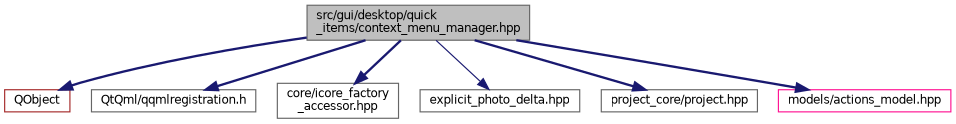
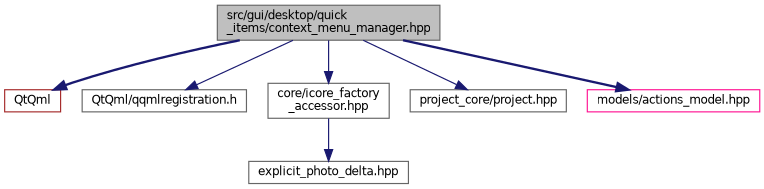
edge "src/gui/desktop/quick _items/context_menu_manager.hpp" -> "core/icore_factory _accessor.hpp": style bold -> solid
edge "src/gui/desktop/quick _items/context_menu_manager.hpp" -> "explicit_photo_delta.hpp": now "core/icore_factory _accessor.hpp" -> "explicit_photo_delta.hpp"
edge "src/gui/desktop/quick _items/context_menu_manager.hpp" -> "QtQml/qqmlregistration.h": style bold -> solid
edge "src/gui/desktop/quick _items/context_menu_manager.hpp" -> "project_core/project.hpp": style bold -> solid
node "QObject": label "QObject" -> "QtQml"
